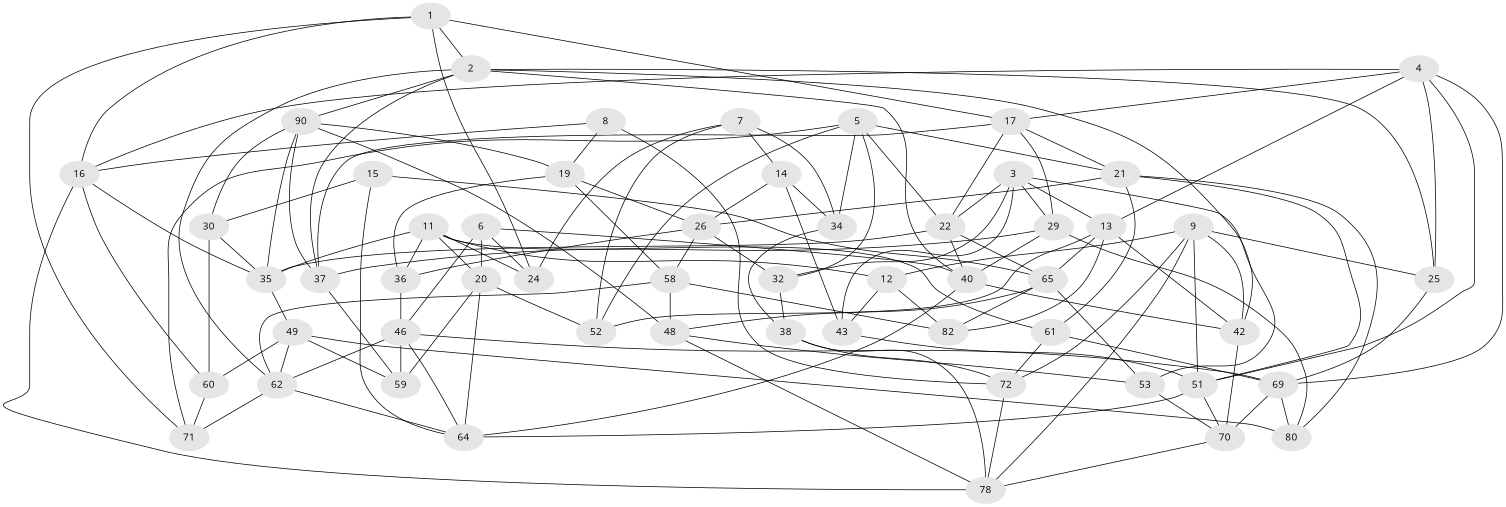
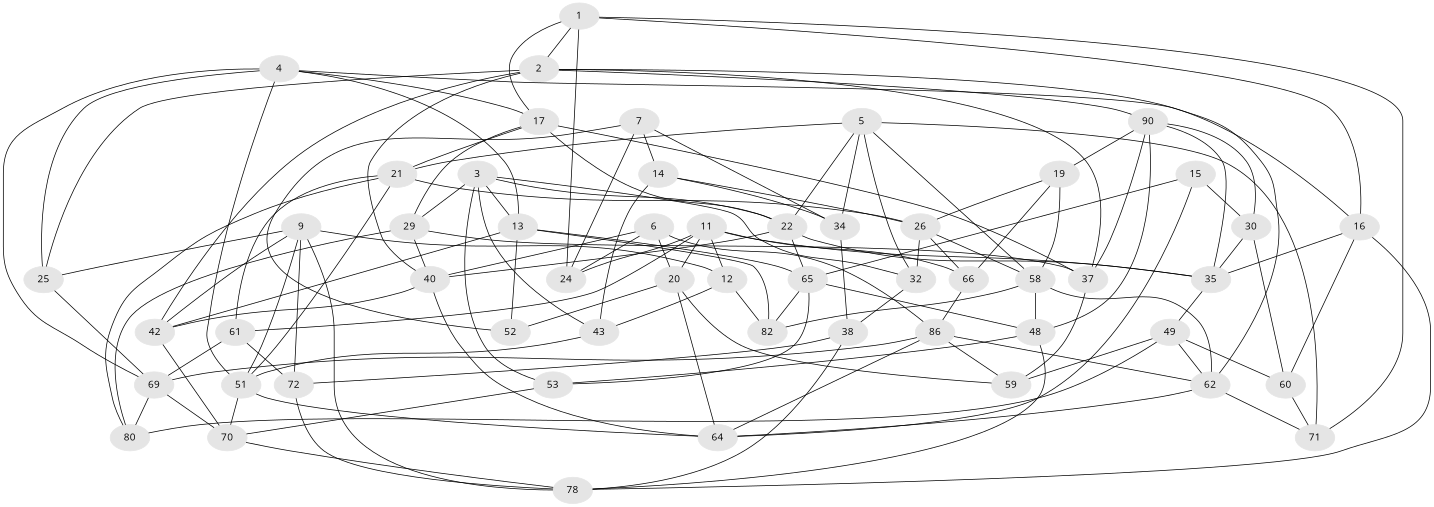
node "8": removed
edge "5" -- "52": now "5" -- "58"
node "36": label "36" -> "66"
node "46": label "46" -> "86"
